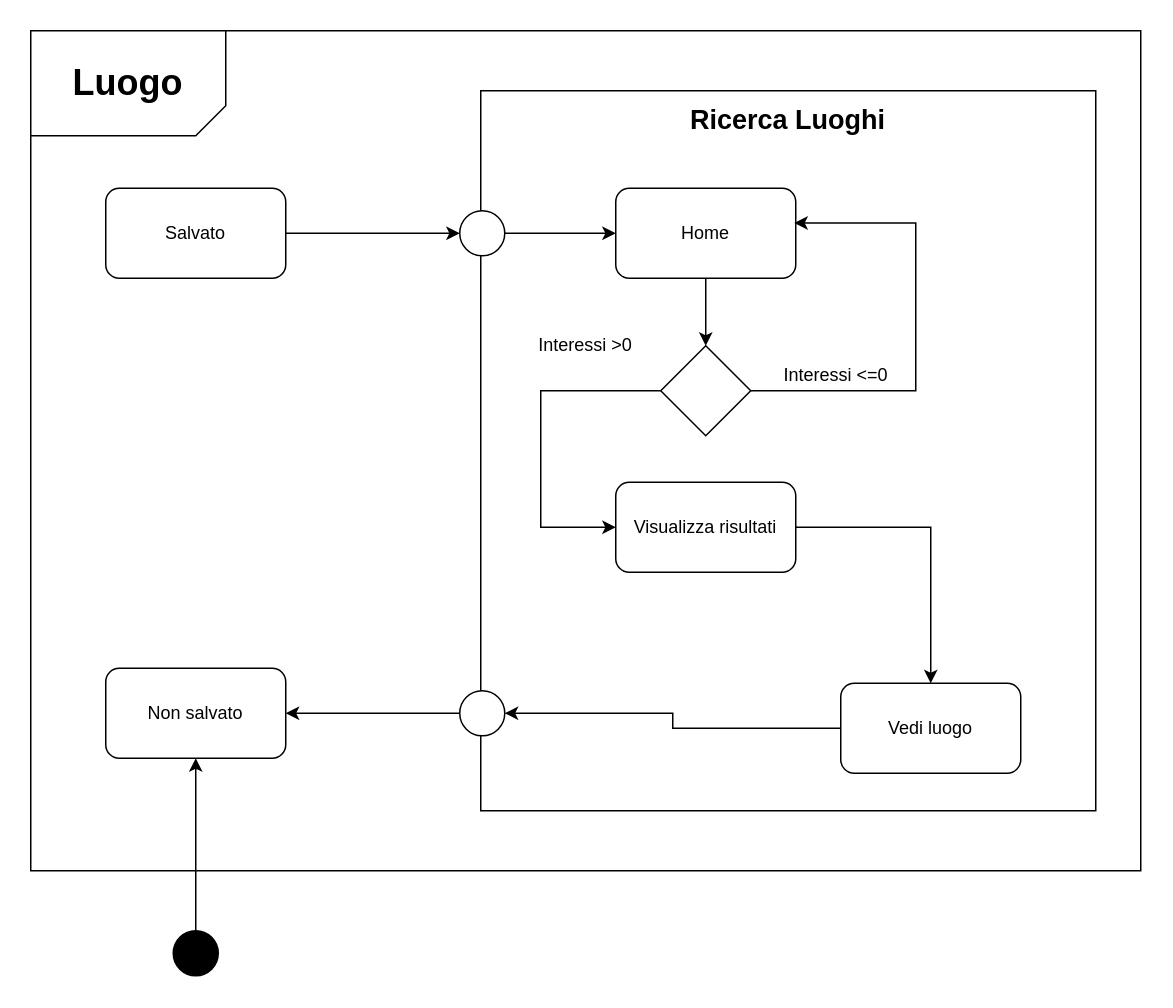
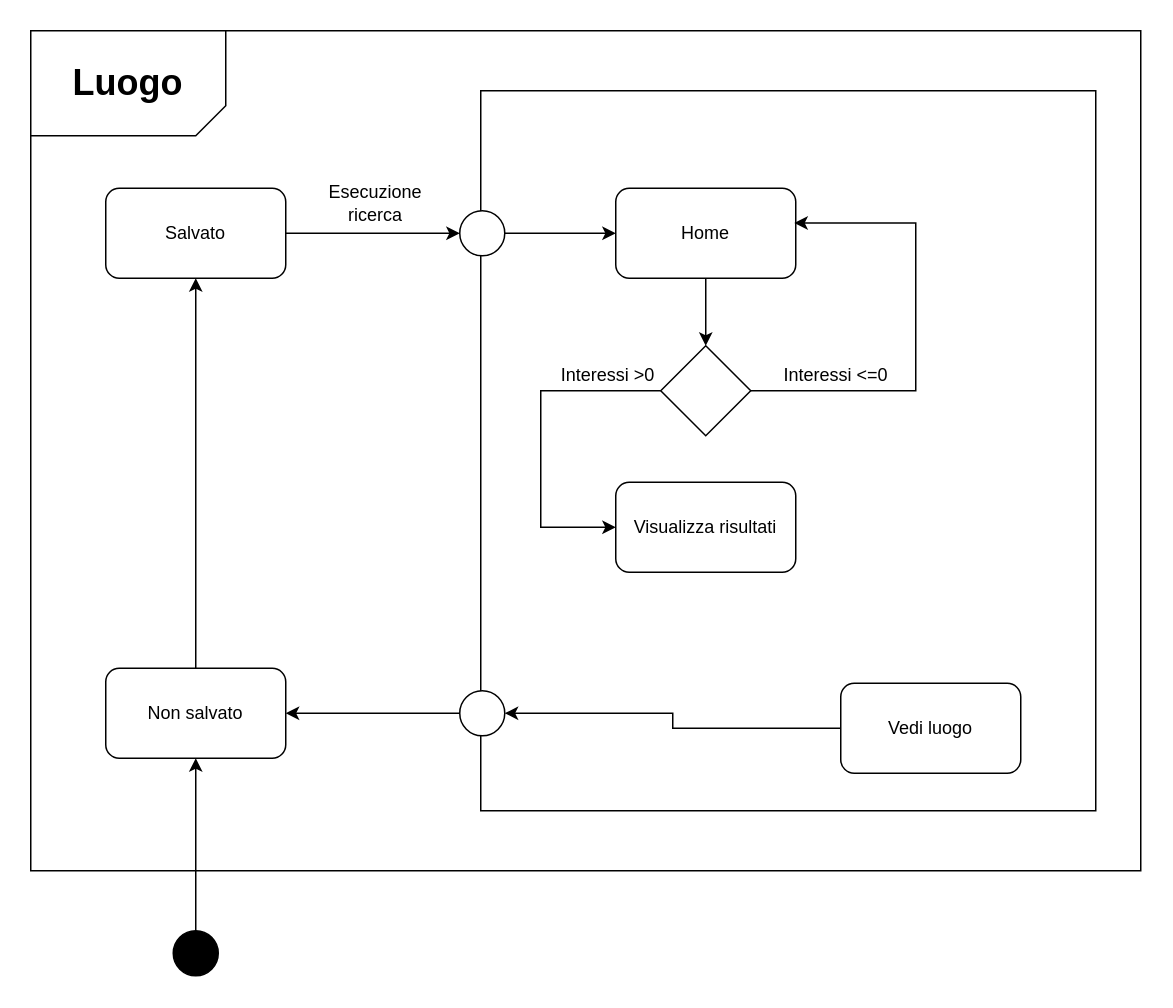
node "Ricerca Luoghi": removed
node "Esecuzione ricerca": added
node "Interessi >0": moved (586, 346) -> (608, 376)
edge "Non salvato" -> "Salvato": added
edge "Visualizza risultati" -> "Vedi luogo": removed
